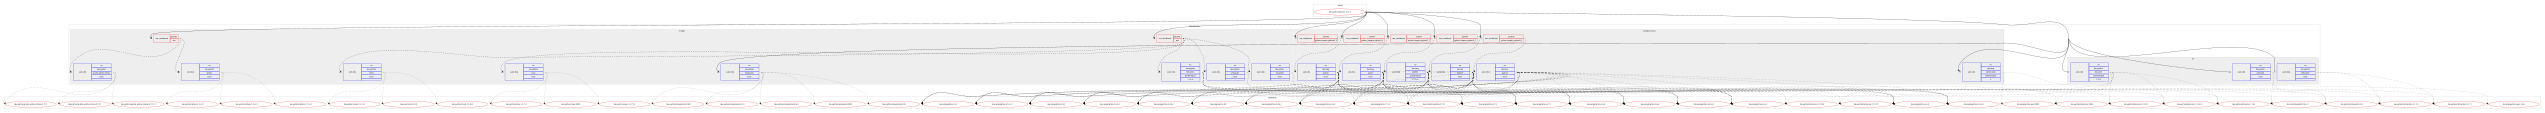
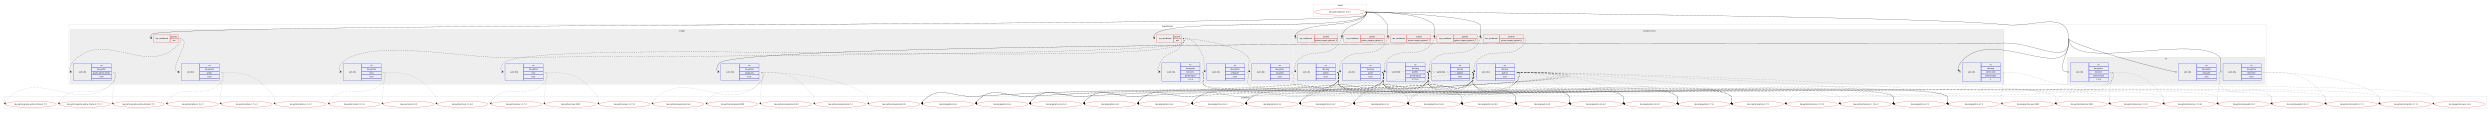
node "dev-python/botocore-1.12.4": removed
